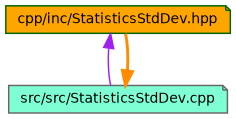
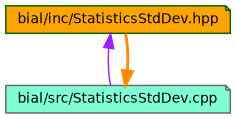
node "cpp/inc/StatisticsStdDev.hpp": label "cpp/inc/StatisticsStdDev.hpp" -> "bial/inc/StatisticsStdDev.hpp"
node "src/src/StatisticsStdDev.cpp": label "src/src/StatisticsStdDev.cpp" -> "bial/src/StatisticsStdDev.cpp"
